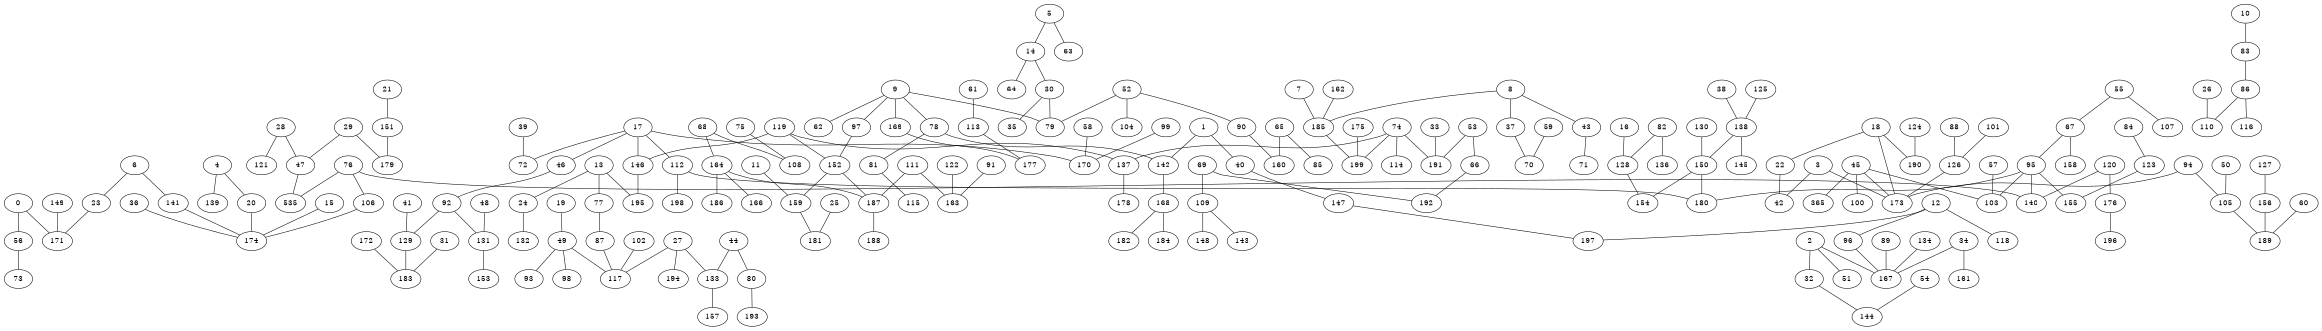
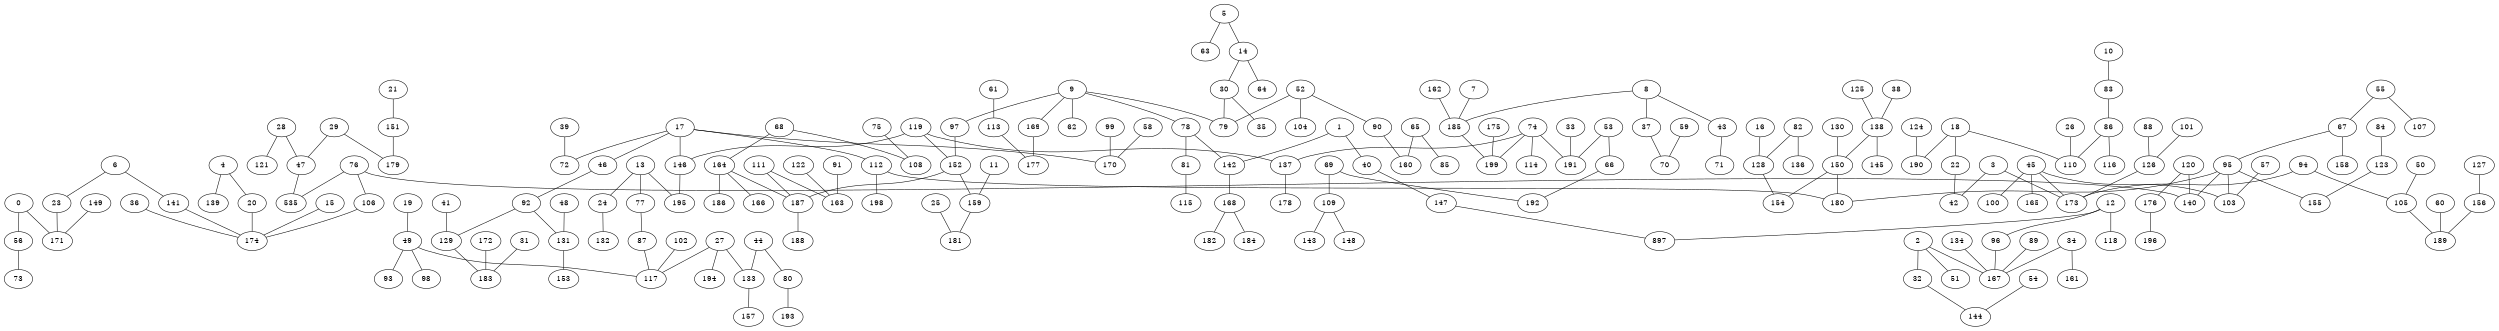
edge "18" -- "173": now "18" -- "110"
node "365": label "365" -> "165"
node "197": label "197" -> "897"
